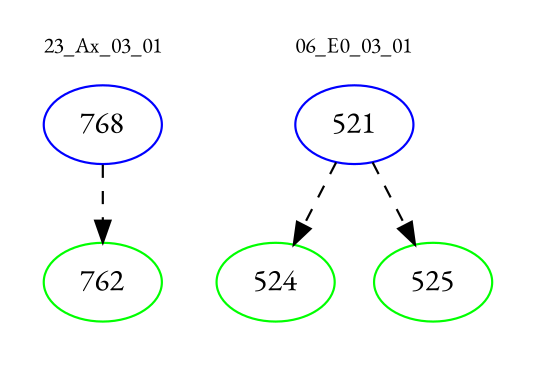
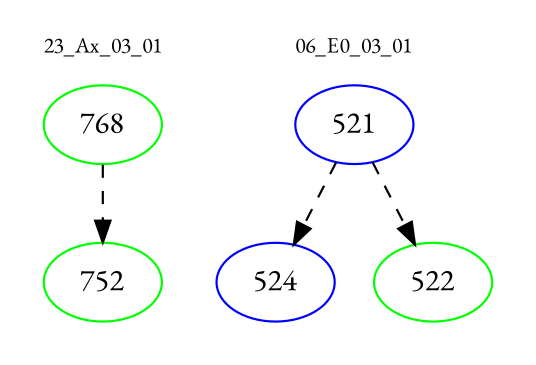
node "768": color blue -> green
node "762": label "762" -> "752"
node "524": color green -> blue
node "525": label "525" -> "522"
